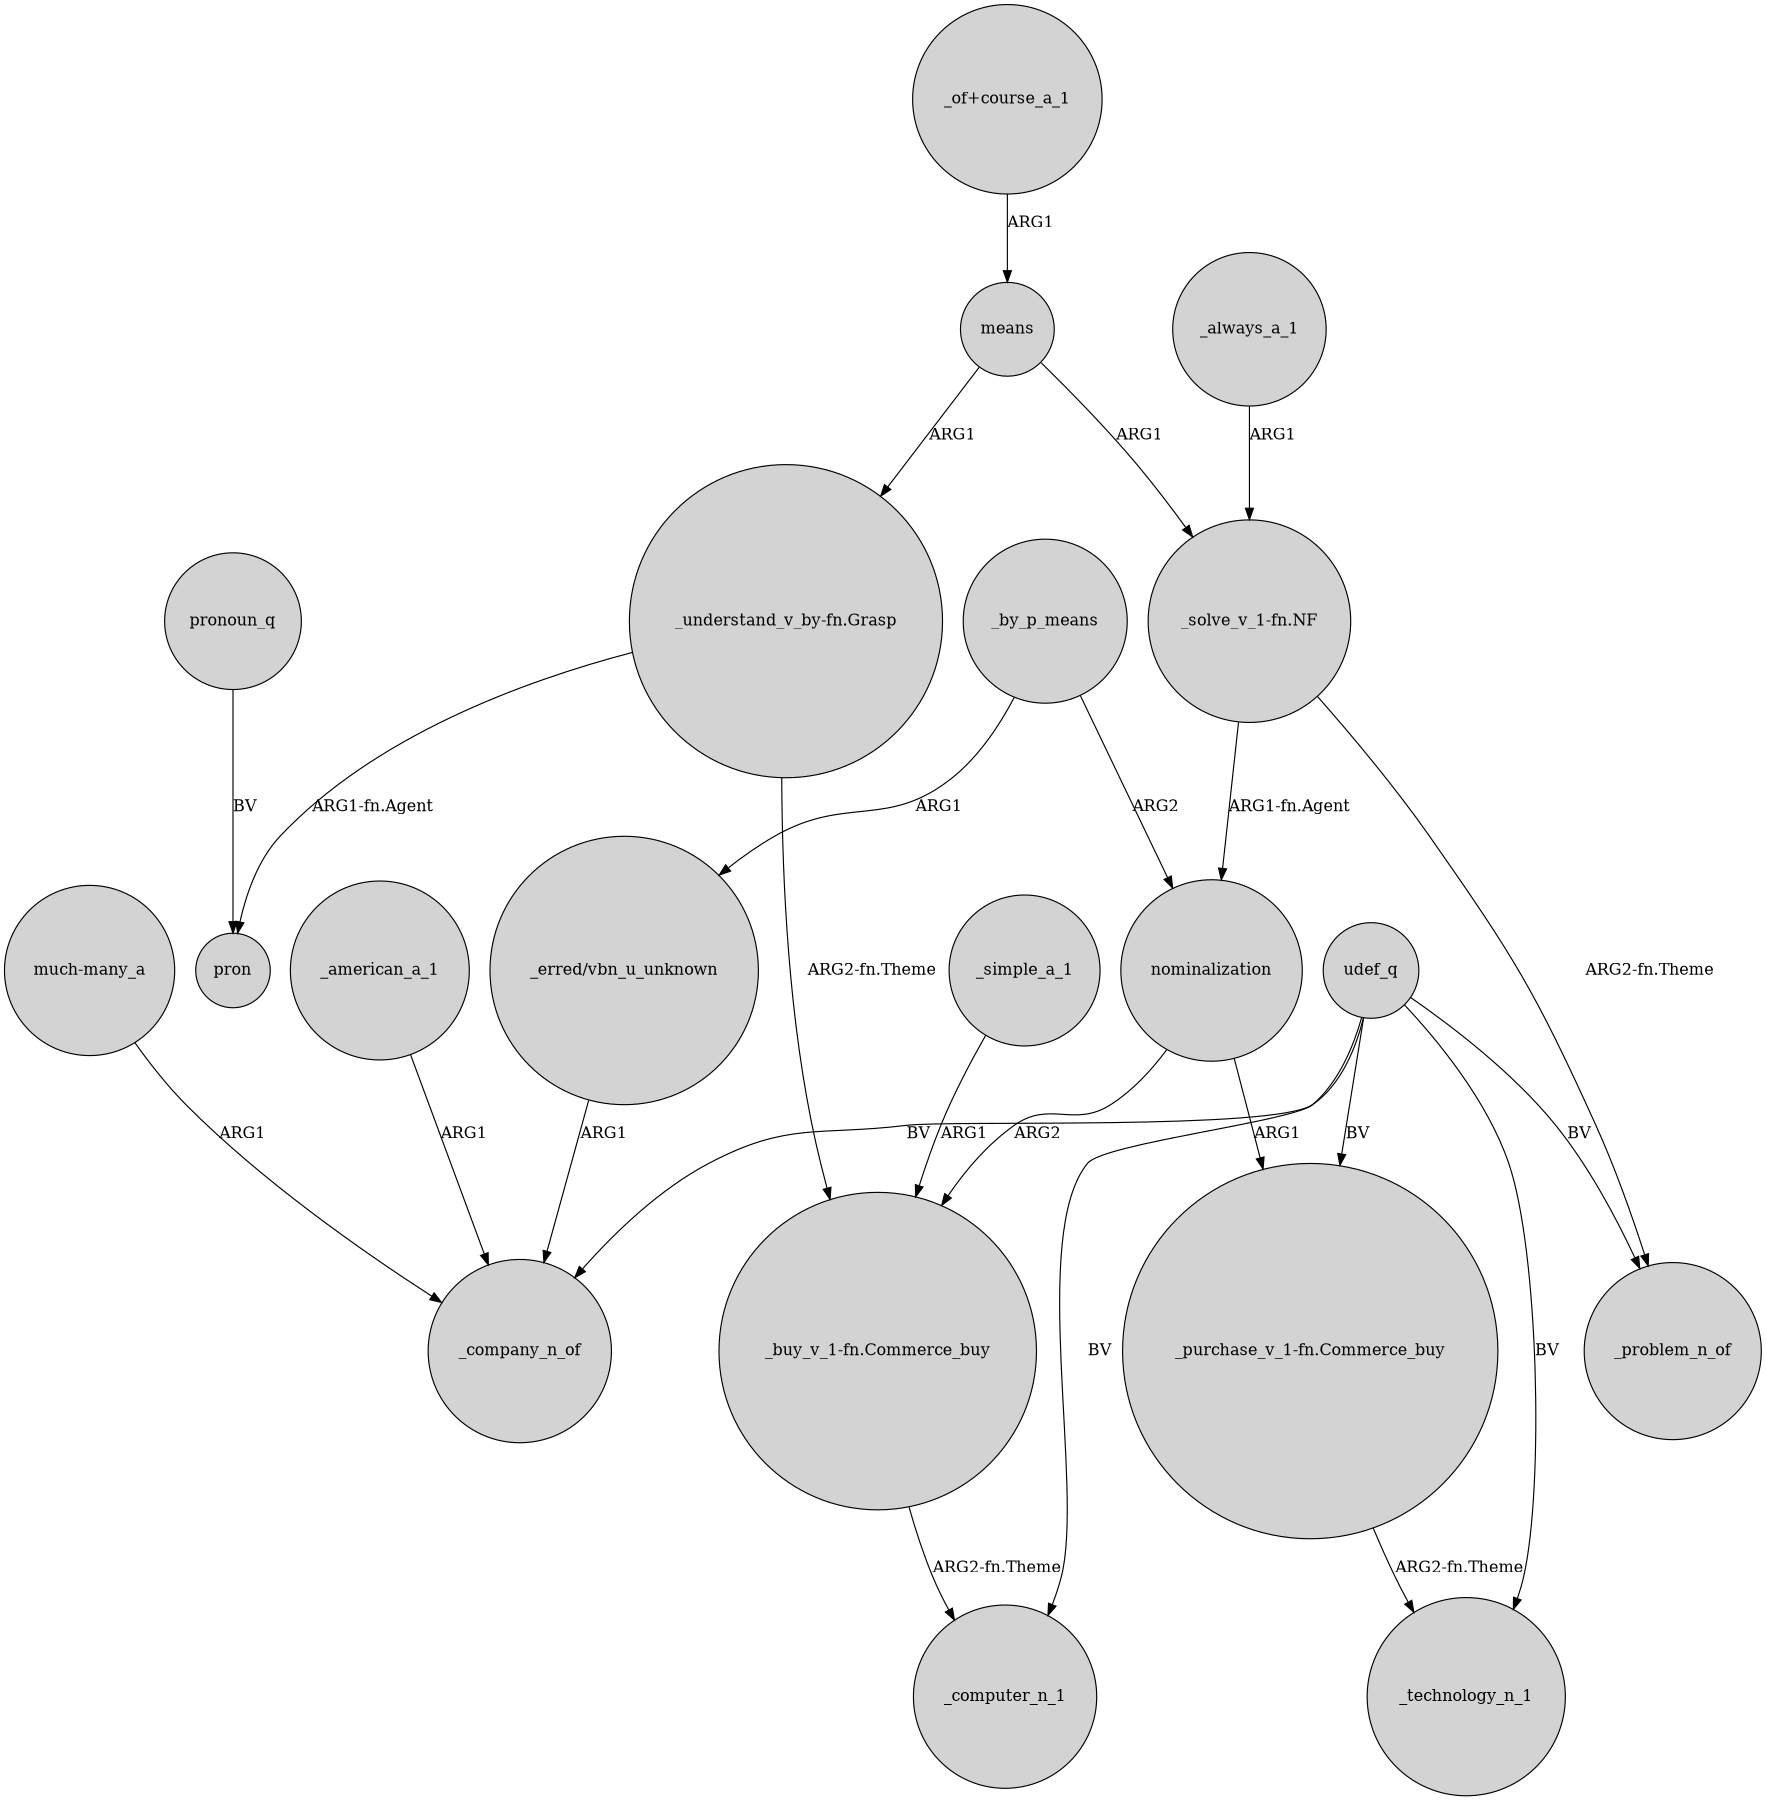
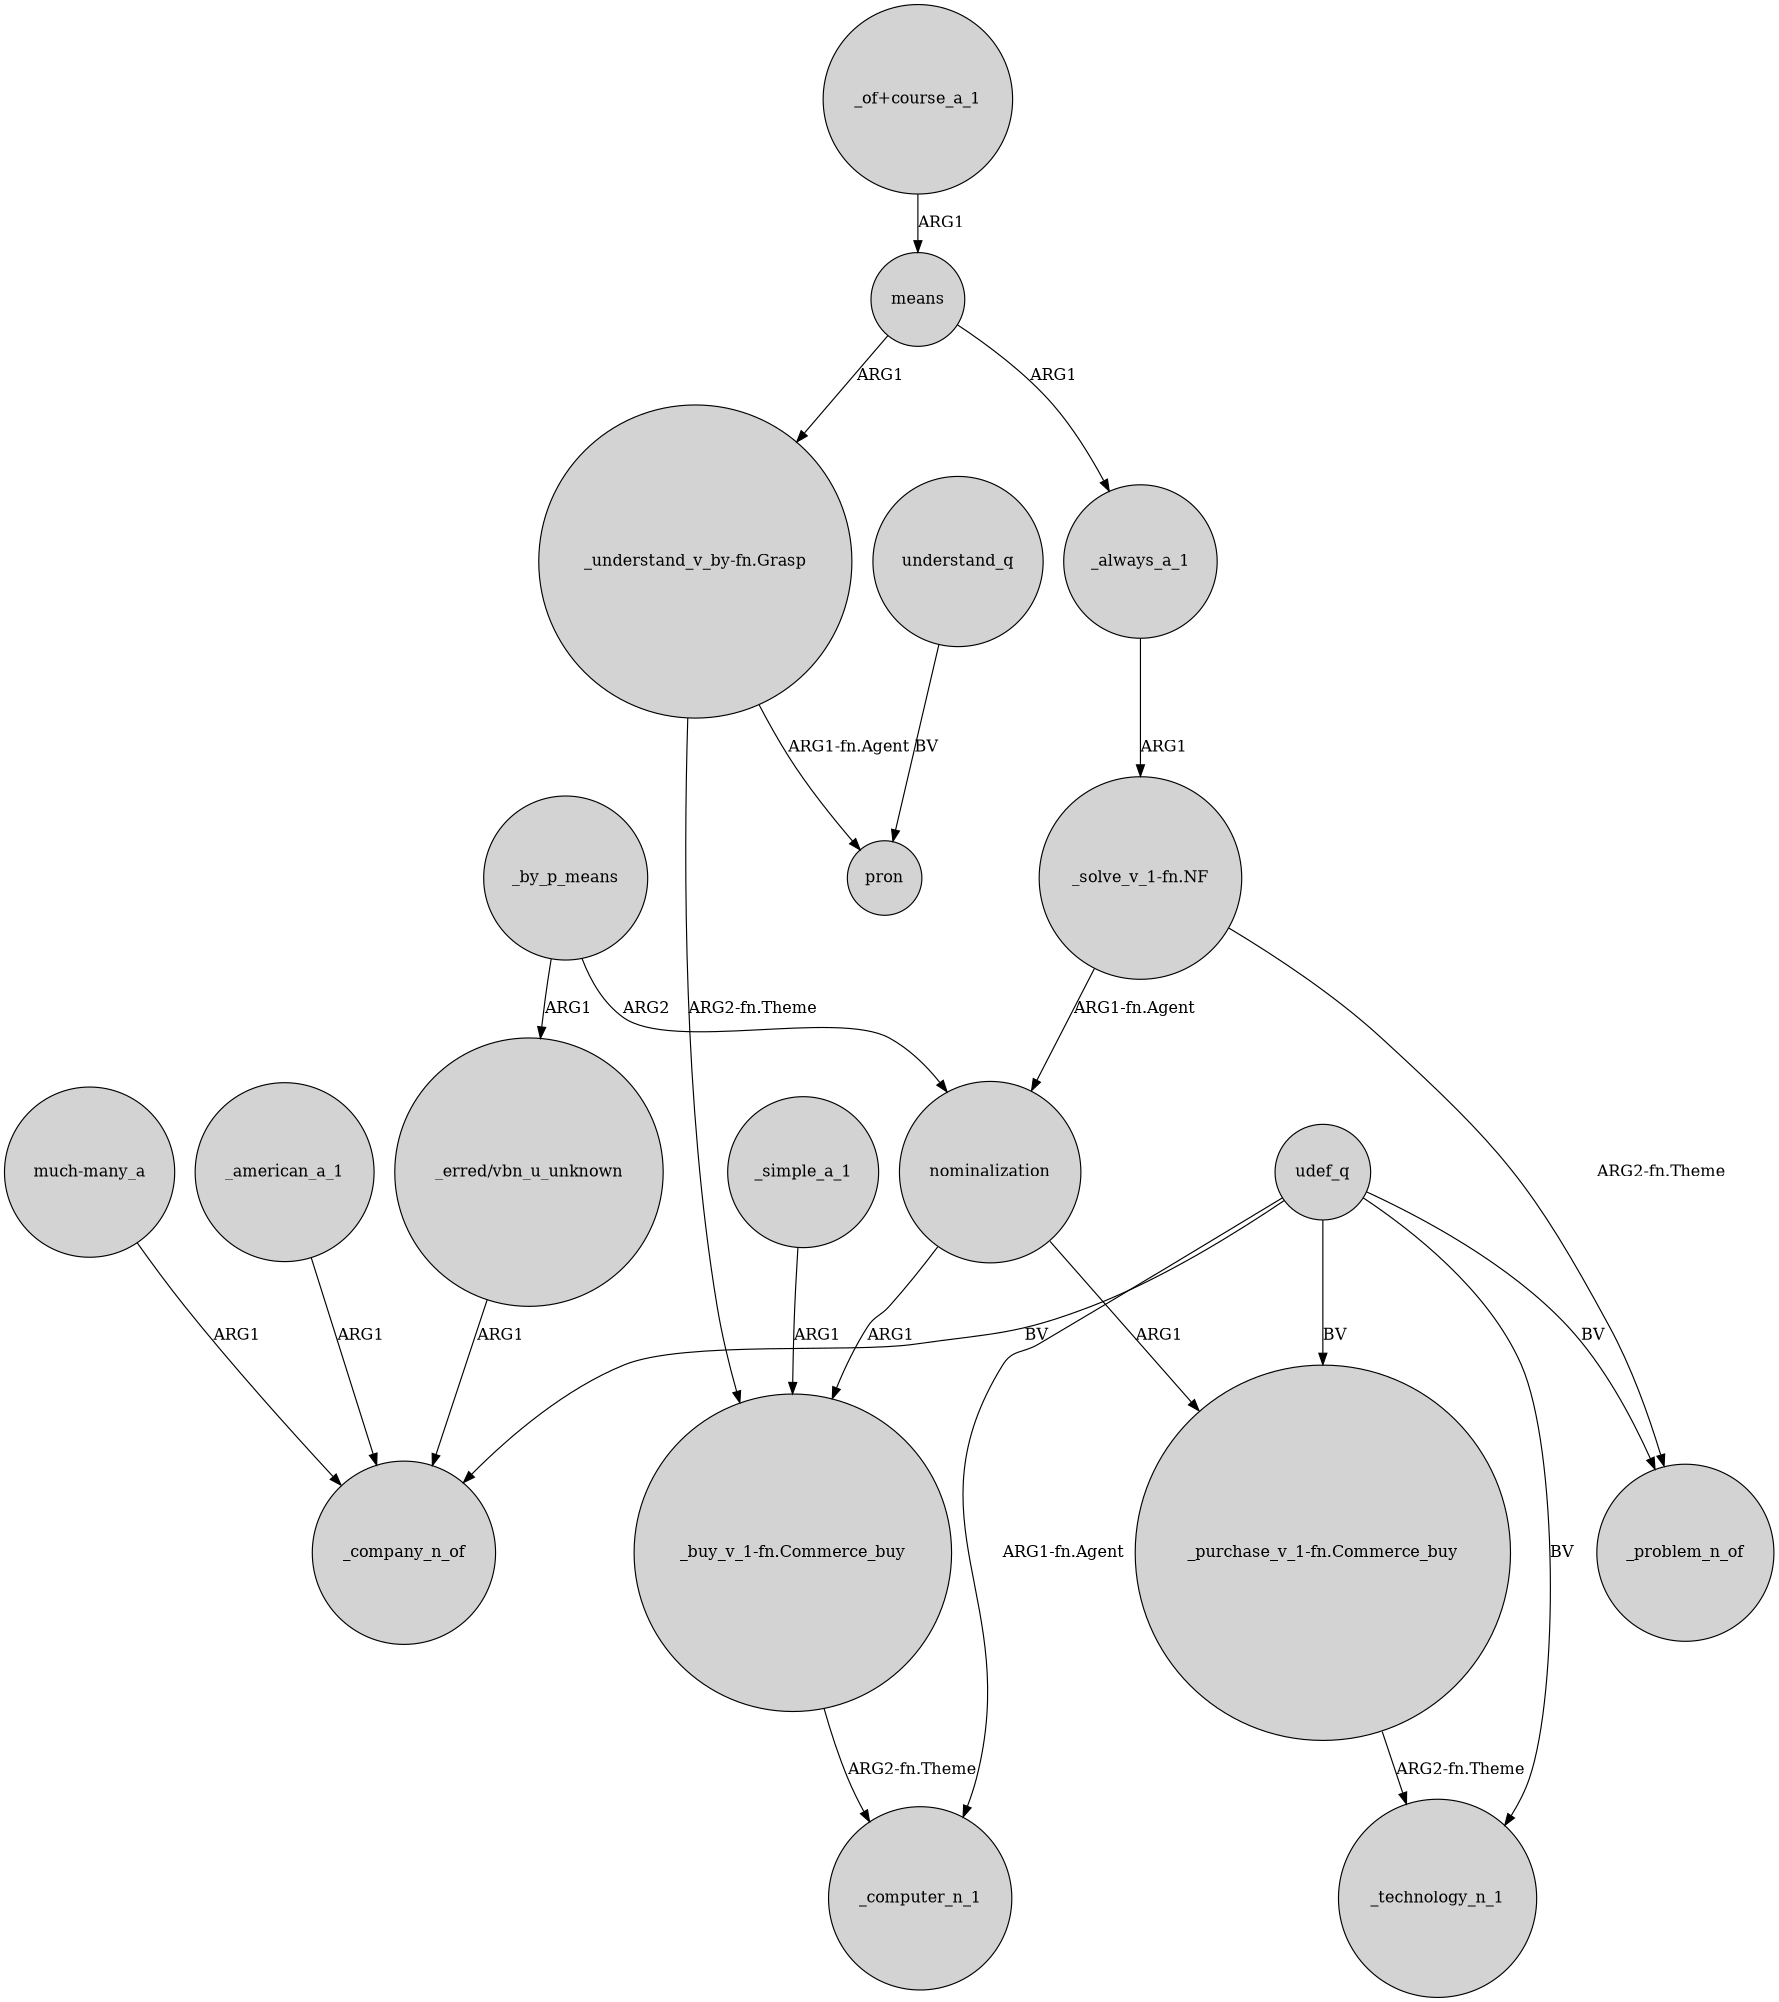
edge "means" -> "_solve_v_1-fn.NF": now "means" -> "_always_a_1"
node "pronoun_q": label "pronoun_q" -> "understand_q"
edge "nominalization" -> "_buy_v_1-fn.Commerce_buy": label "ARG2" -> "ARG1"
edge "udef_q" -> "_computer_n_1": label "BV" -> "ARG1-fn.Agent"
